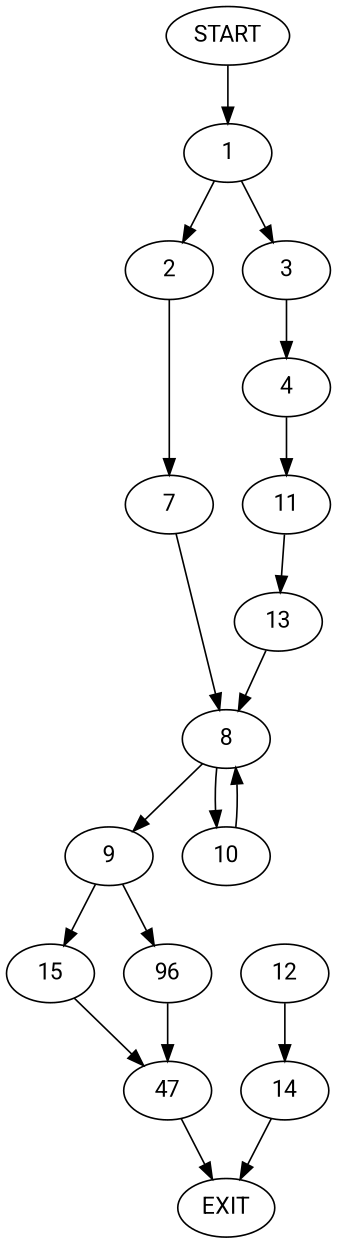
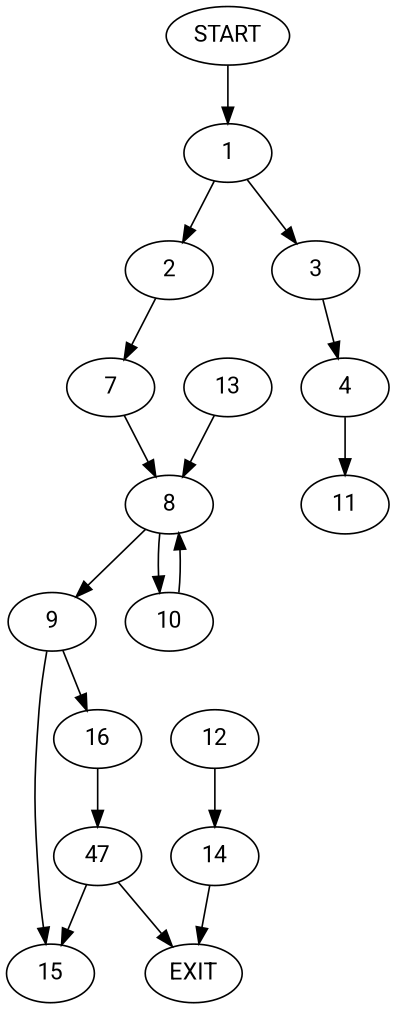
edge "11" -> "13": removed
node "96": label "96" -> "16"
edge "15" -> "47": reversed
